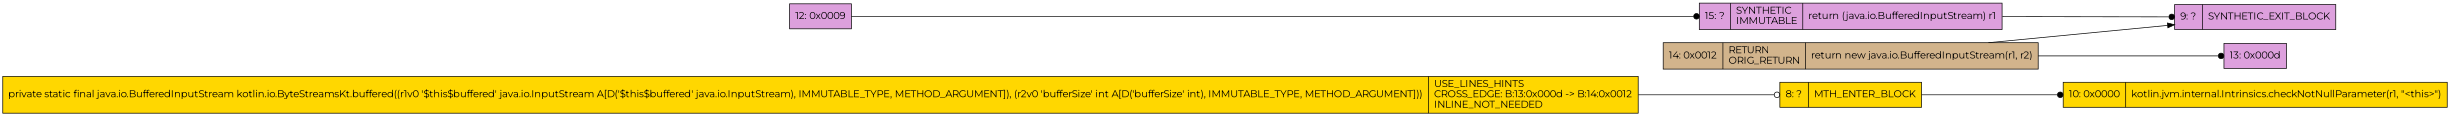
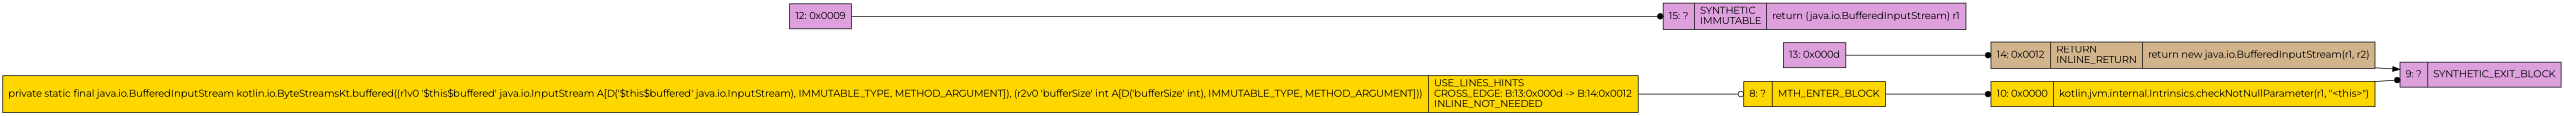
edge "15: ?" -> "9: ?": now "10: 0x0000" -> "9: ?"
edge "14: 0x0012" -> "13: 0x000d": reversed
node "14: 0x0012": text "ORIG_RETURN" -> "INLINE_RETURN"
